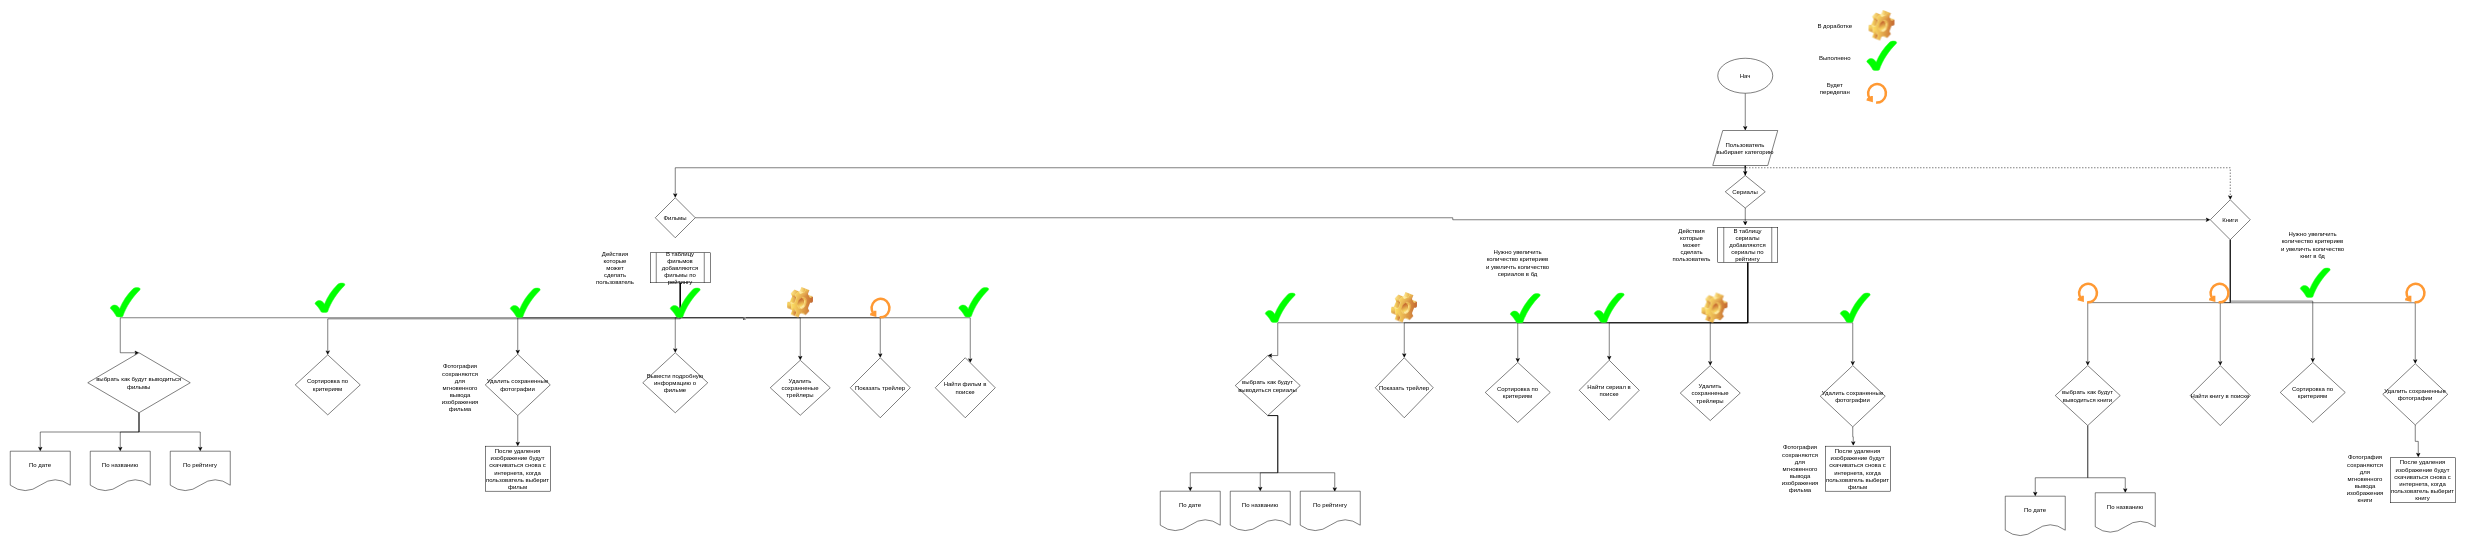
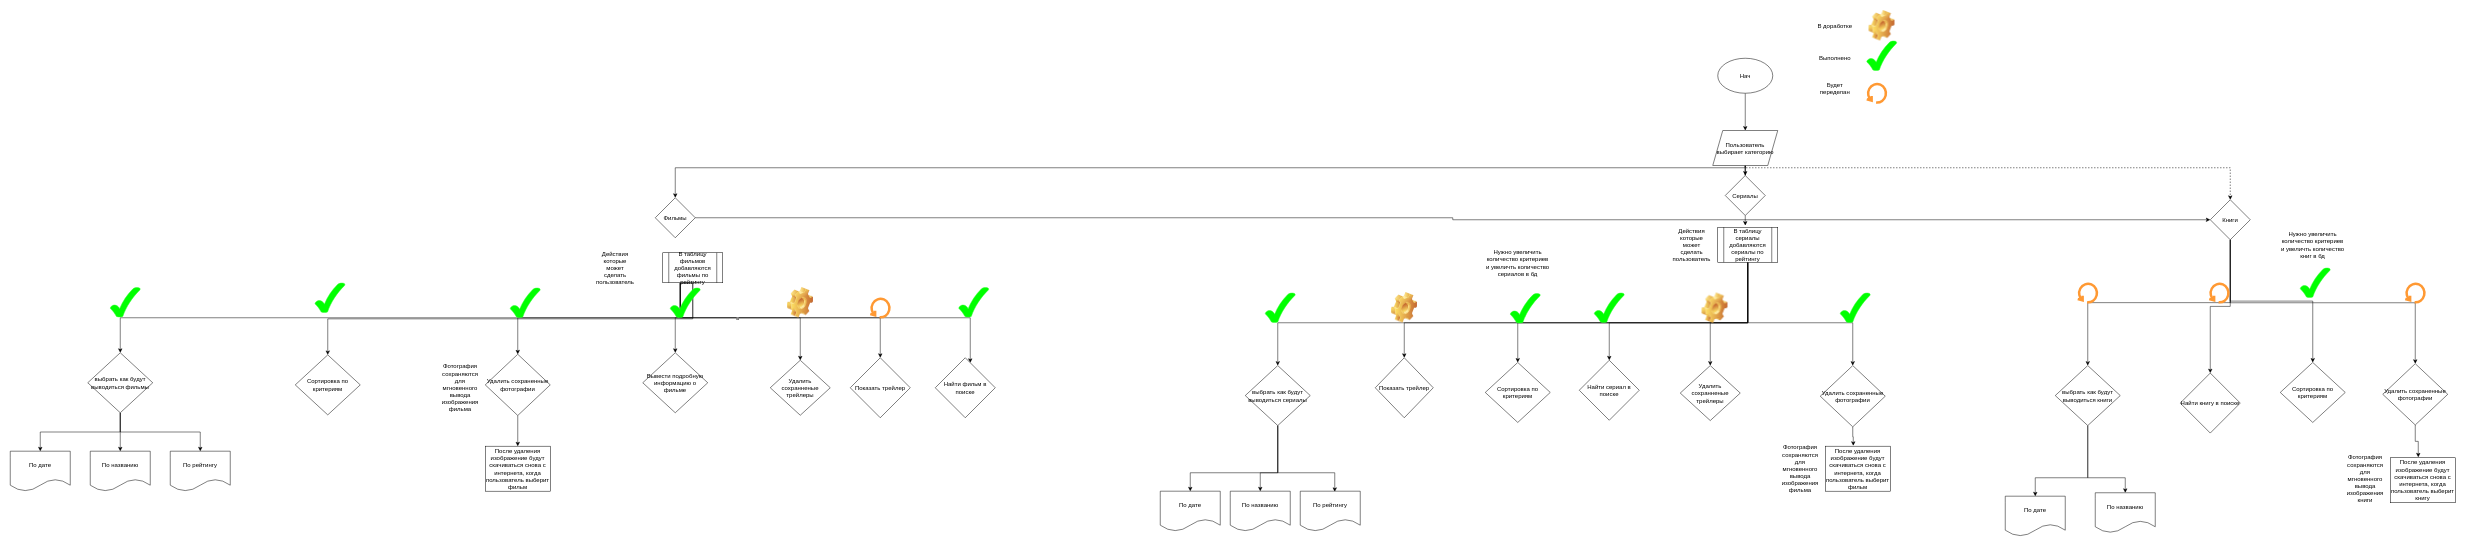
node "Сериалы": size 40x33 -> 40x40
node "В таблицу фильмов добавляются фильмы по рейтингу": moved (680, 268) -> (693, 268)
node "выбрать как будут выводиться фильмы": size 103x60 -> 65x60
node "выбрать как будут выводиться сериалы": moved (1268, 386) -> (1278, 396)
node "Найти книгу в поиске": moved (2220, 396) -> (2210, 403)
